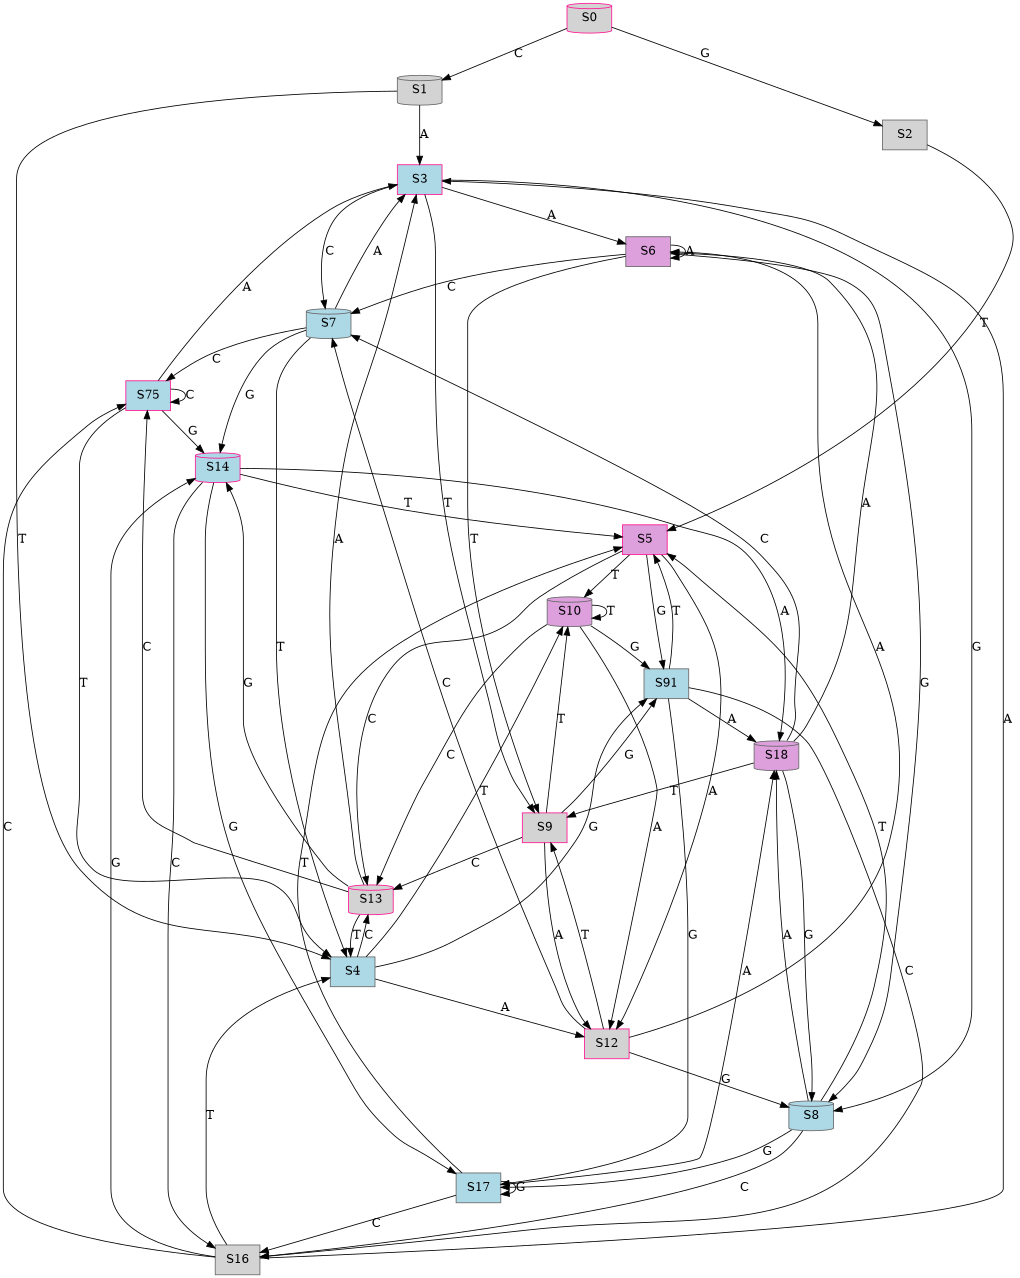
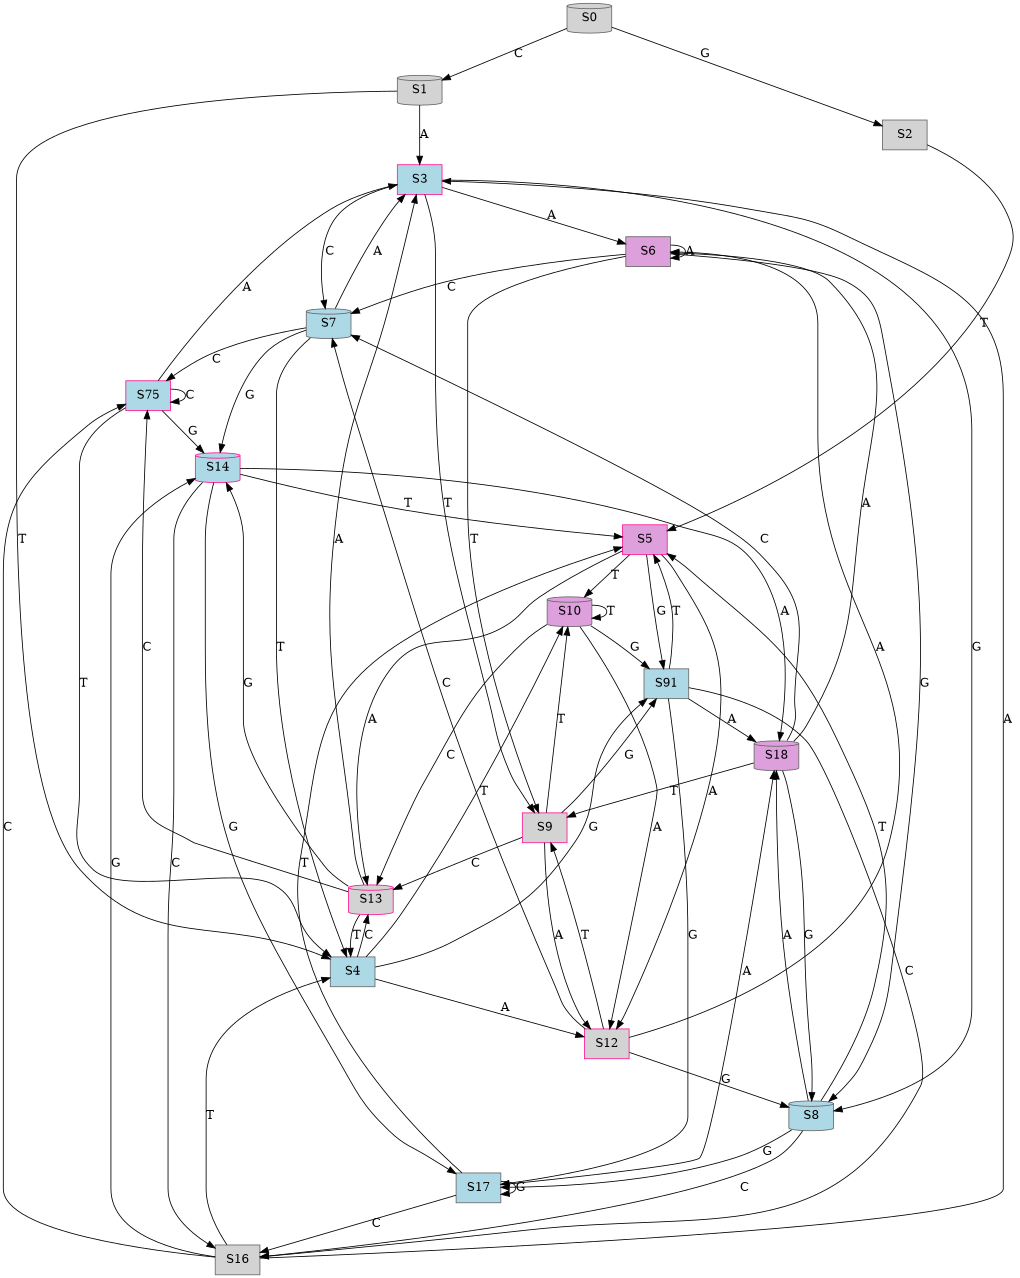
node "S0": color deeppink -> gray40
edge "S5" -> "S13": label "C" -> "A"
